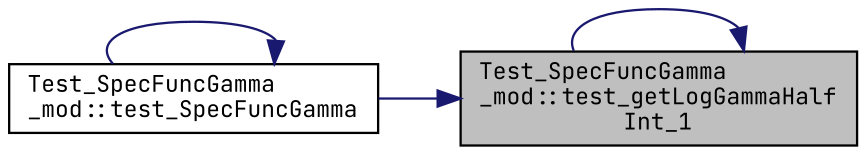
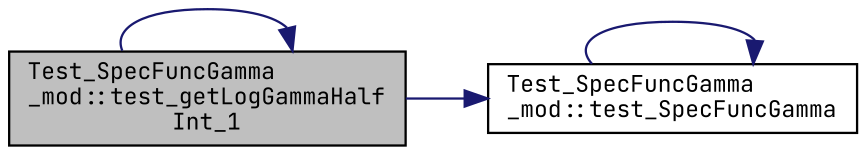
edge "Test_SpecFuncGamma _mod::test_SpecFuncGamma" -> "Test_SpecFuncGamma _mod::test_getLogGammaHalf Int_1": reversed
